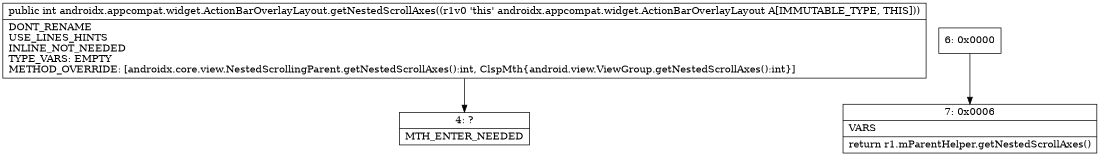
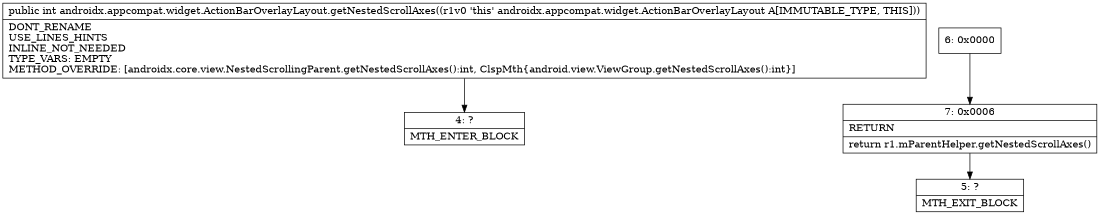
node "7: 0x0006": text "VARS" -> "RETURN"
node "4: ?": text "MTH_ENTER_NEEDED" -> "MTH_ENTER_BLOCK"
node "5: ?": added
